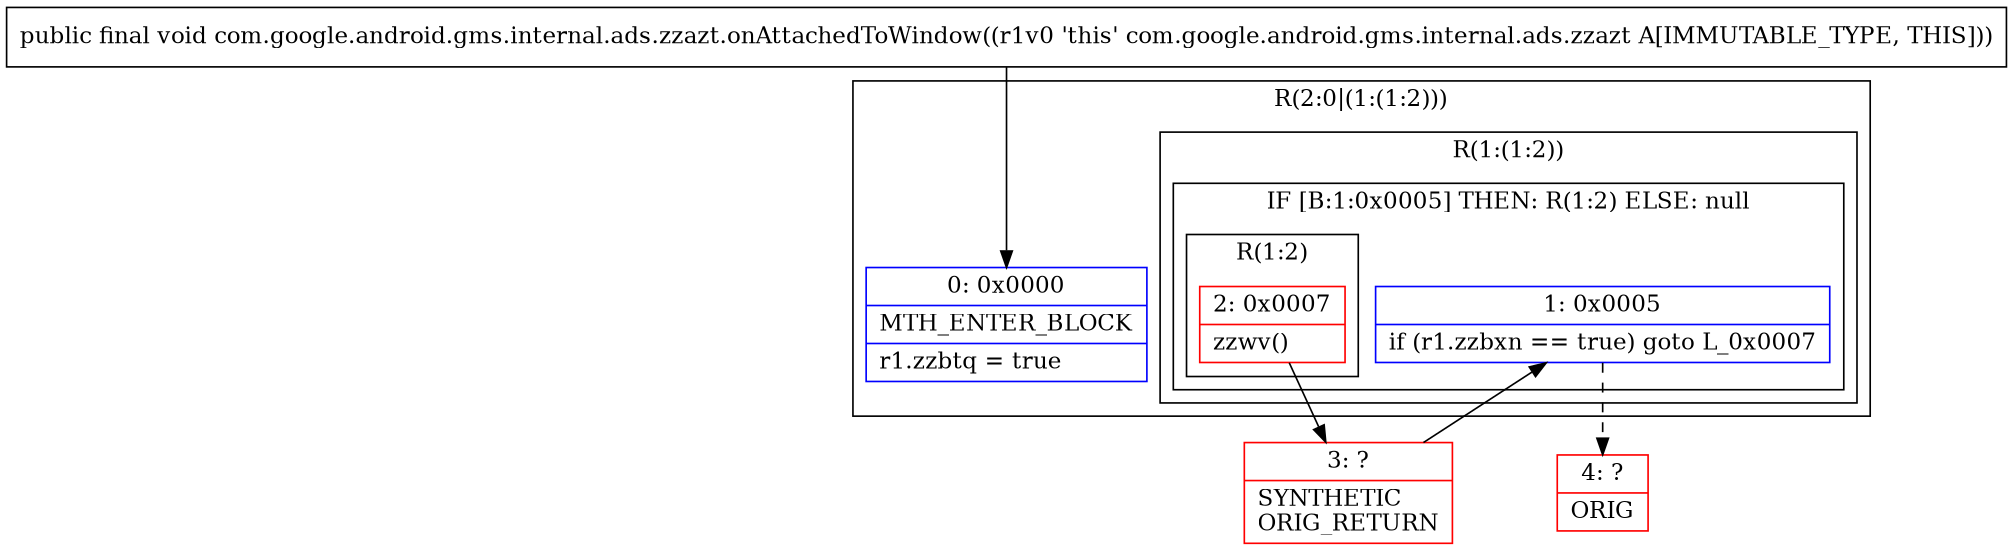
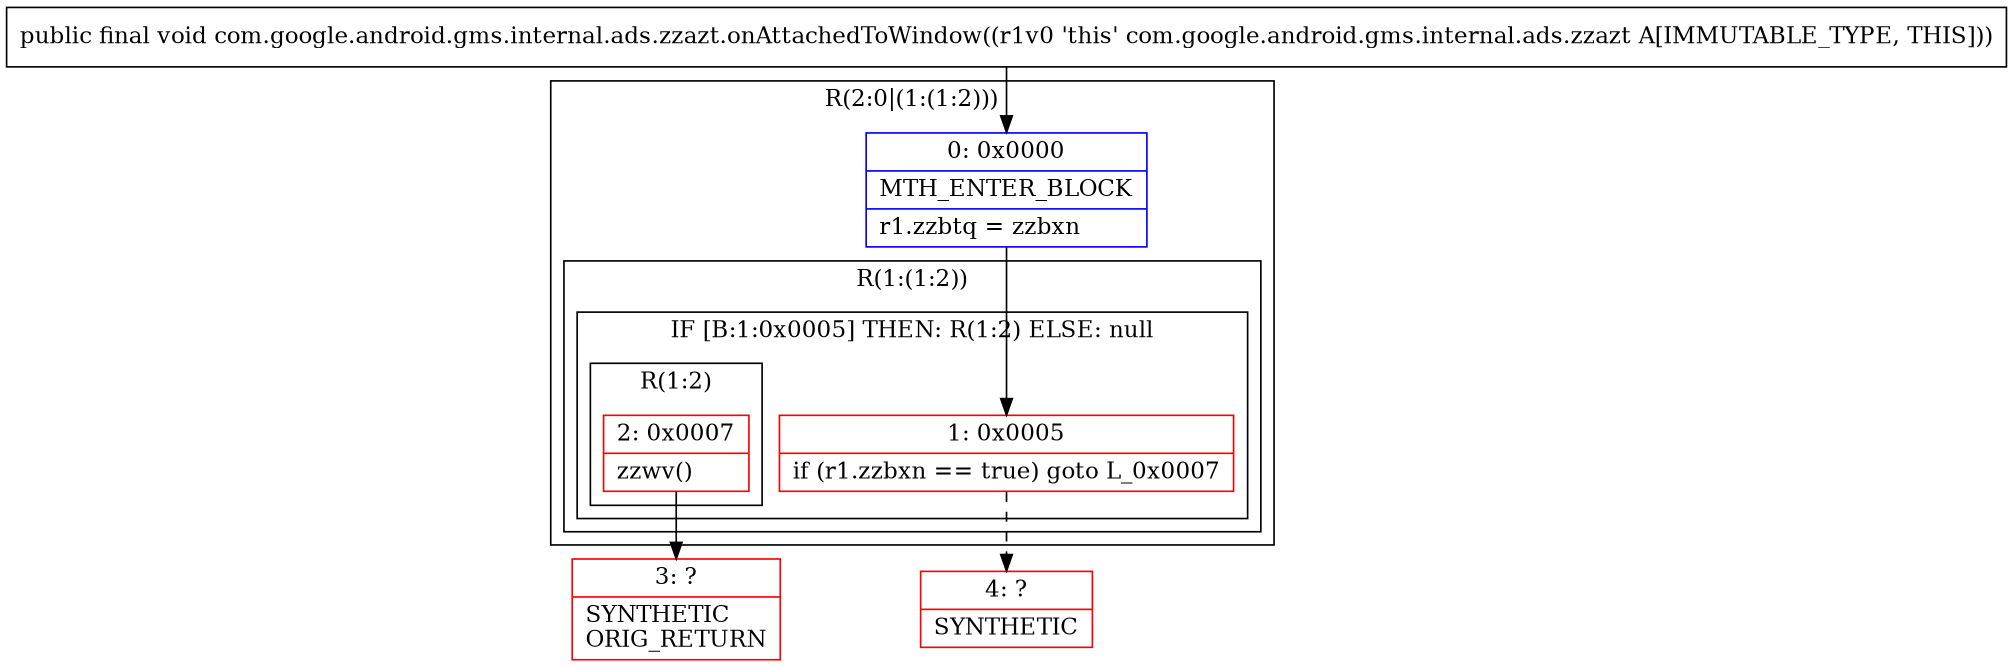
node "1: 0x0005": color blue -> red
node "0: 0x0000": text "r1.zzbtq = true" -> "r1.zzbtq = zzbxn"
edge "3: ?" -> "1: 0x0005": now "0: 0x0000" -> "1: 0x0005"
node "4: ?": text "ORIG" -> "SYNTHETIC"
